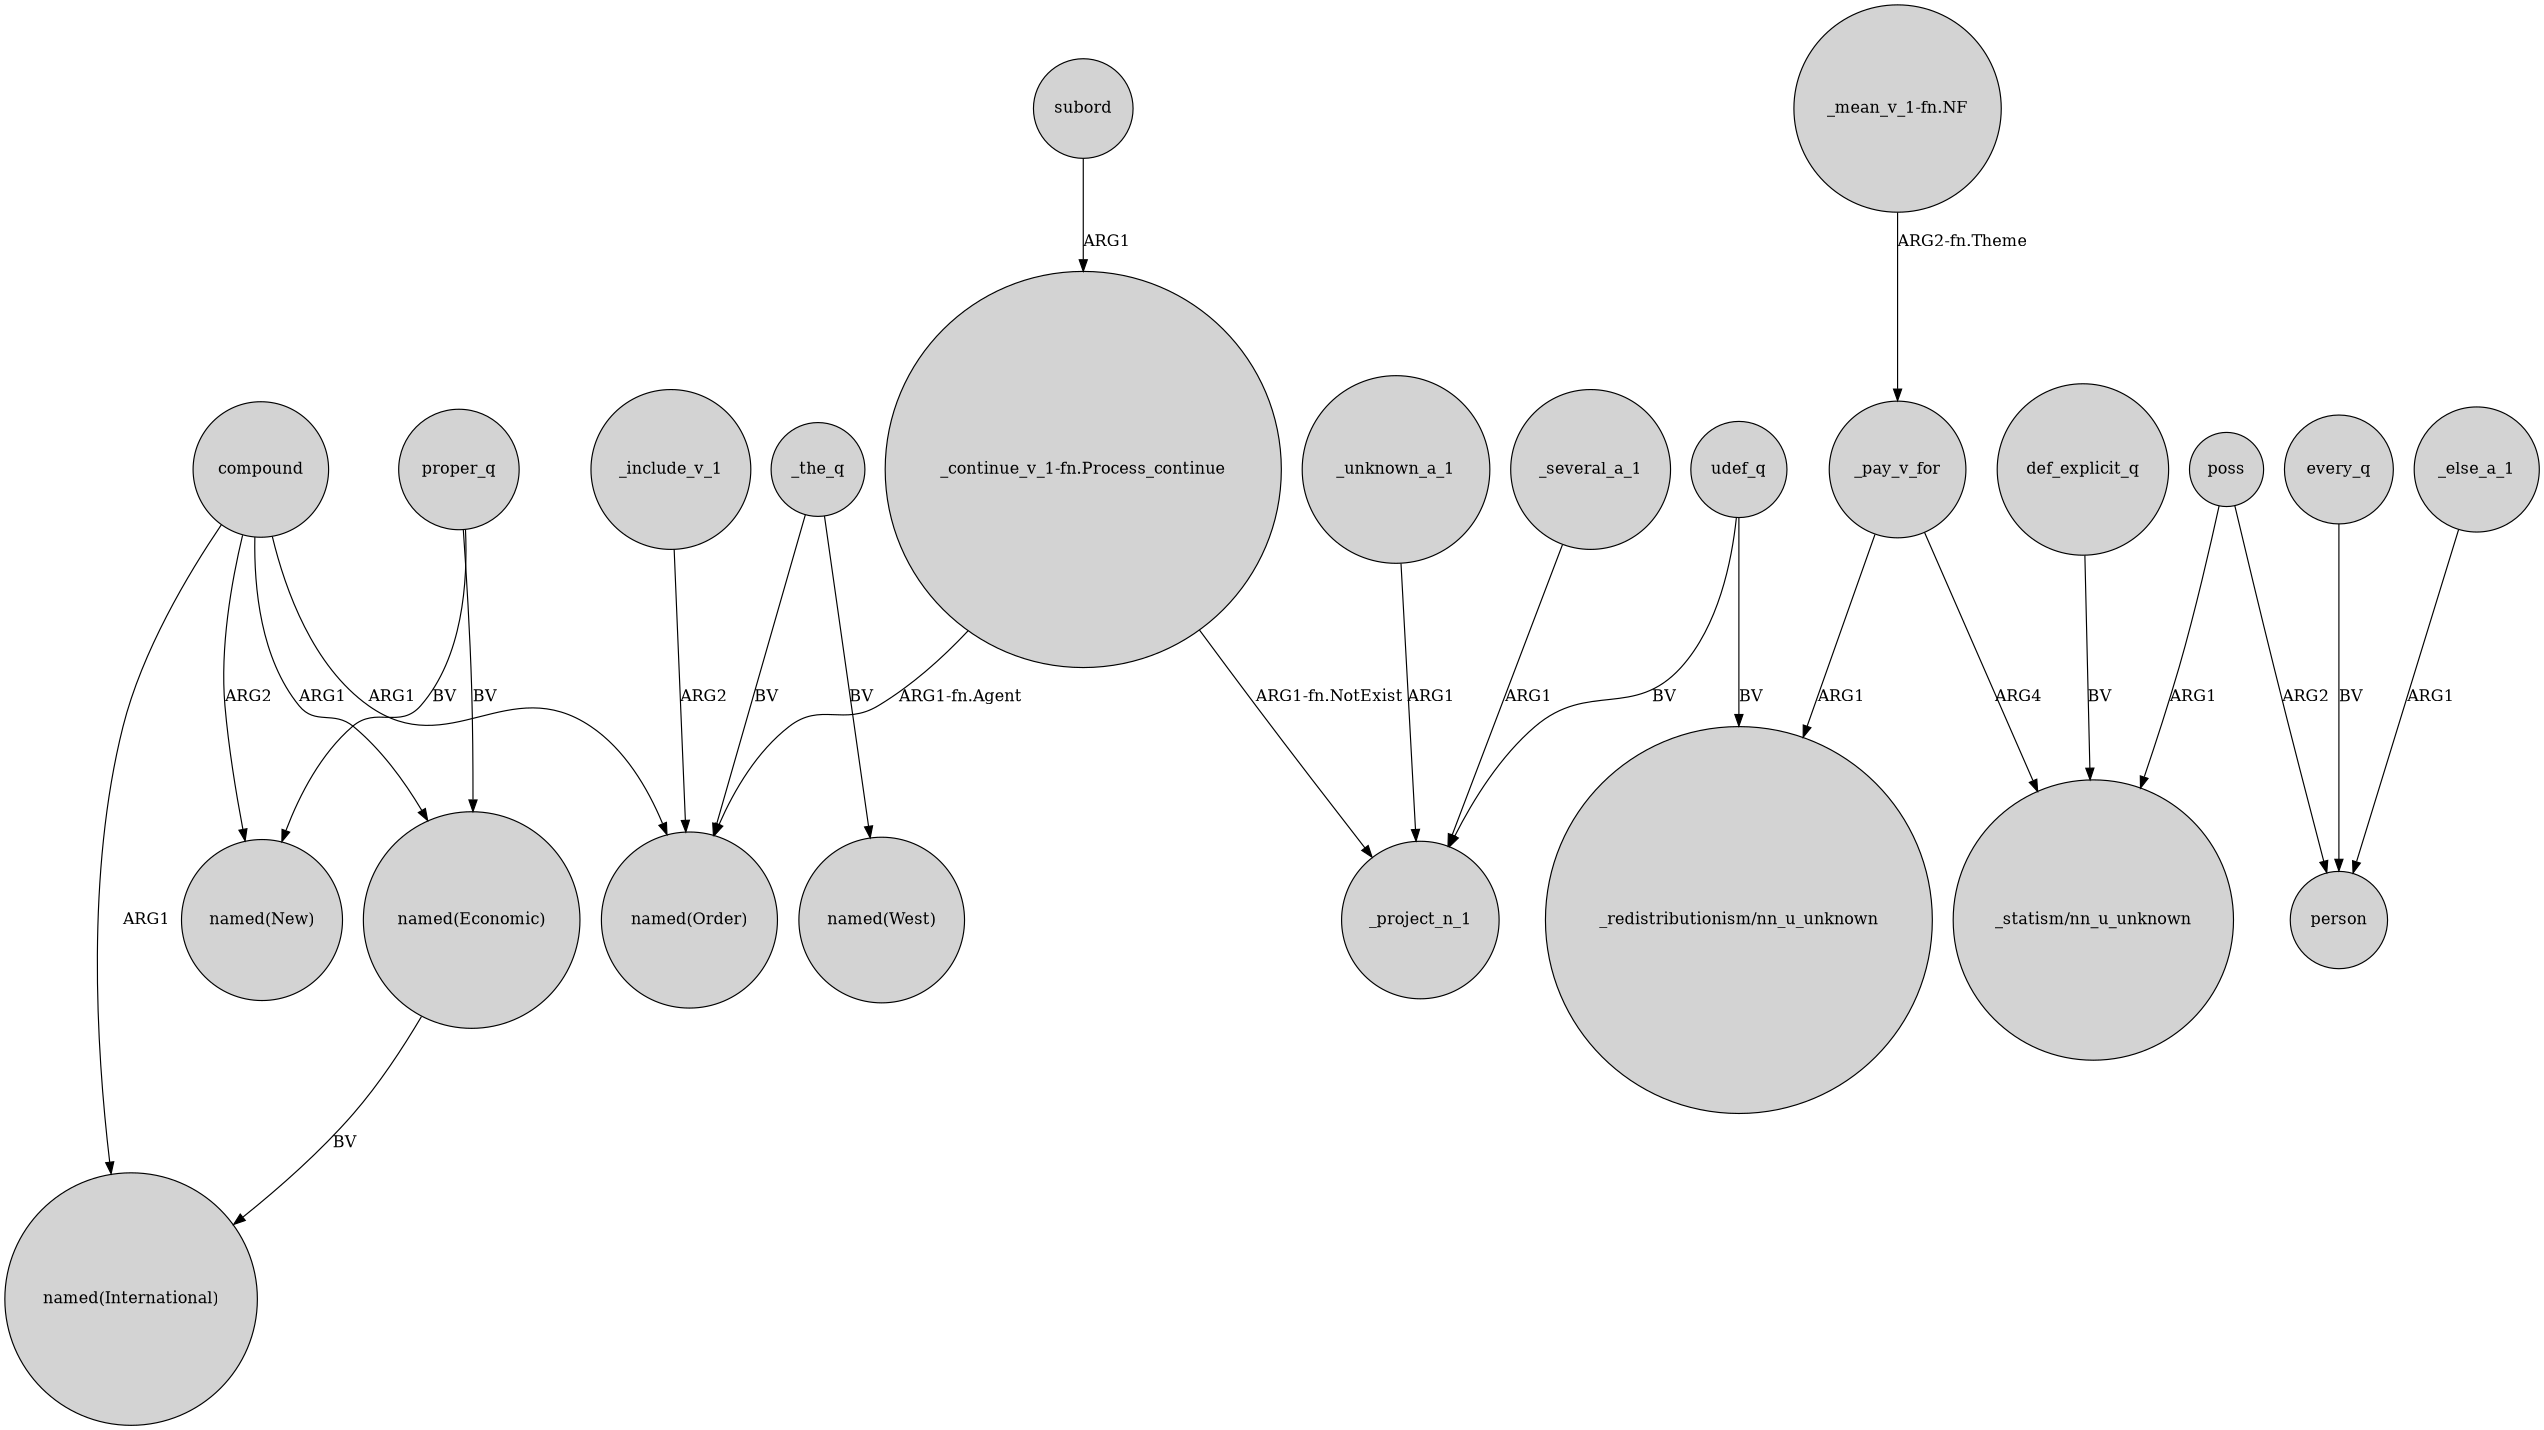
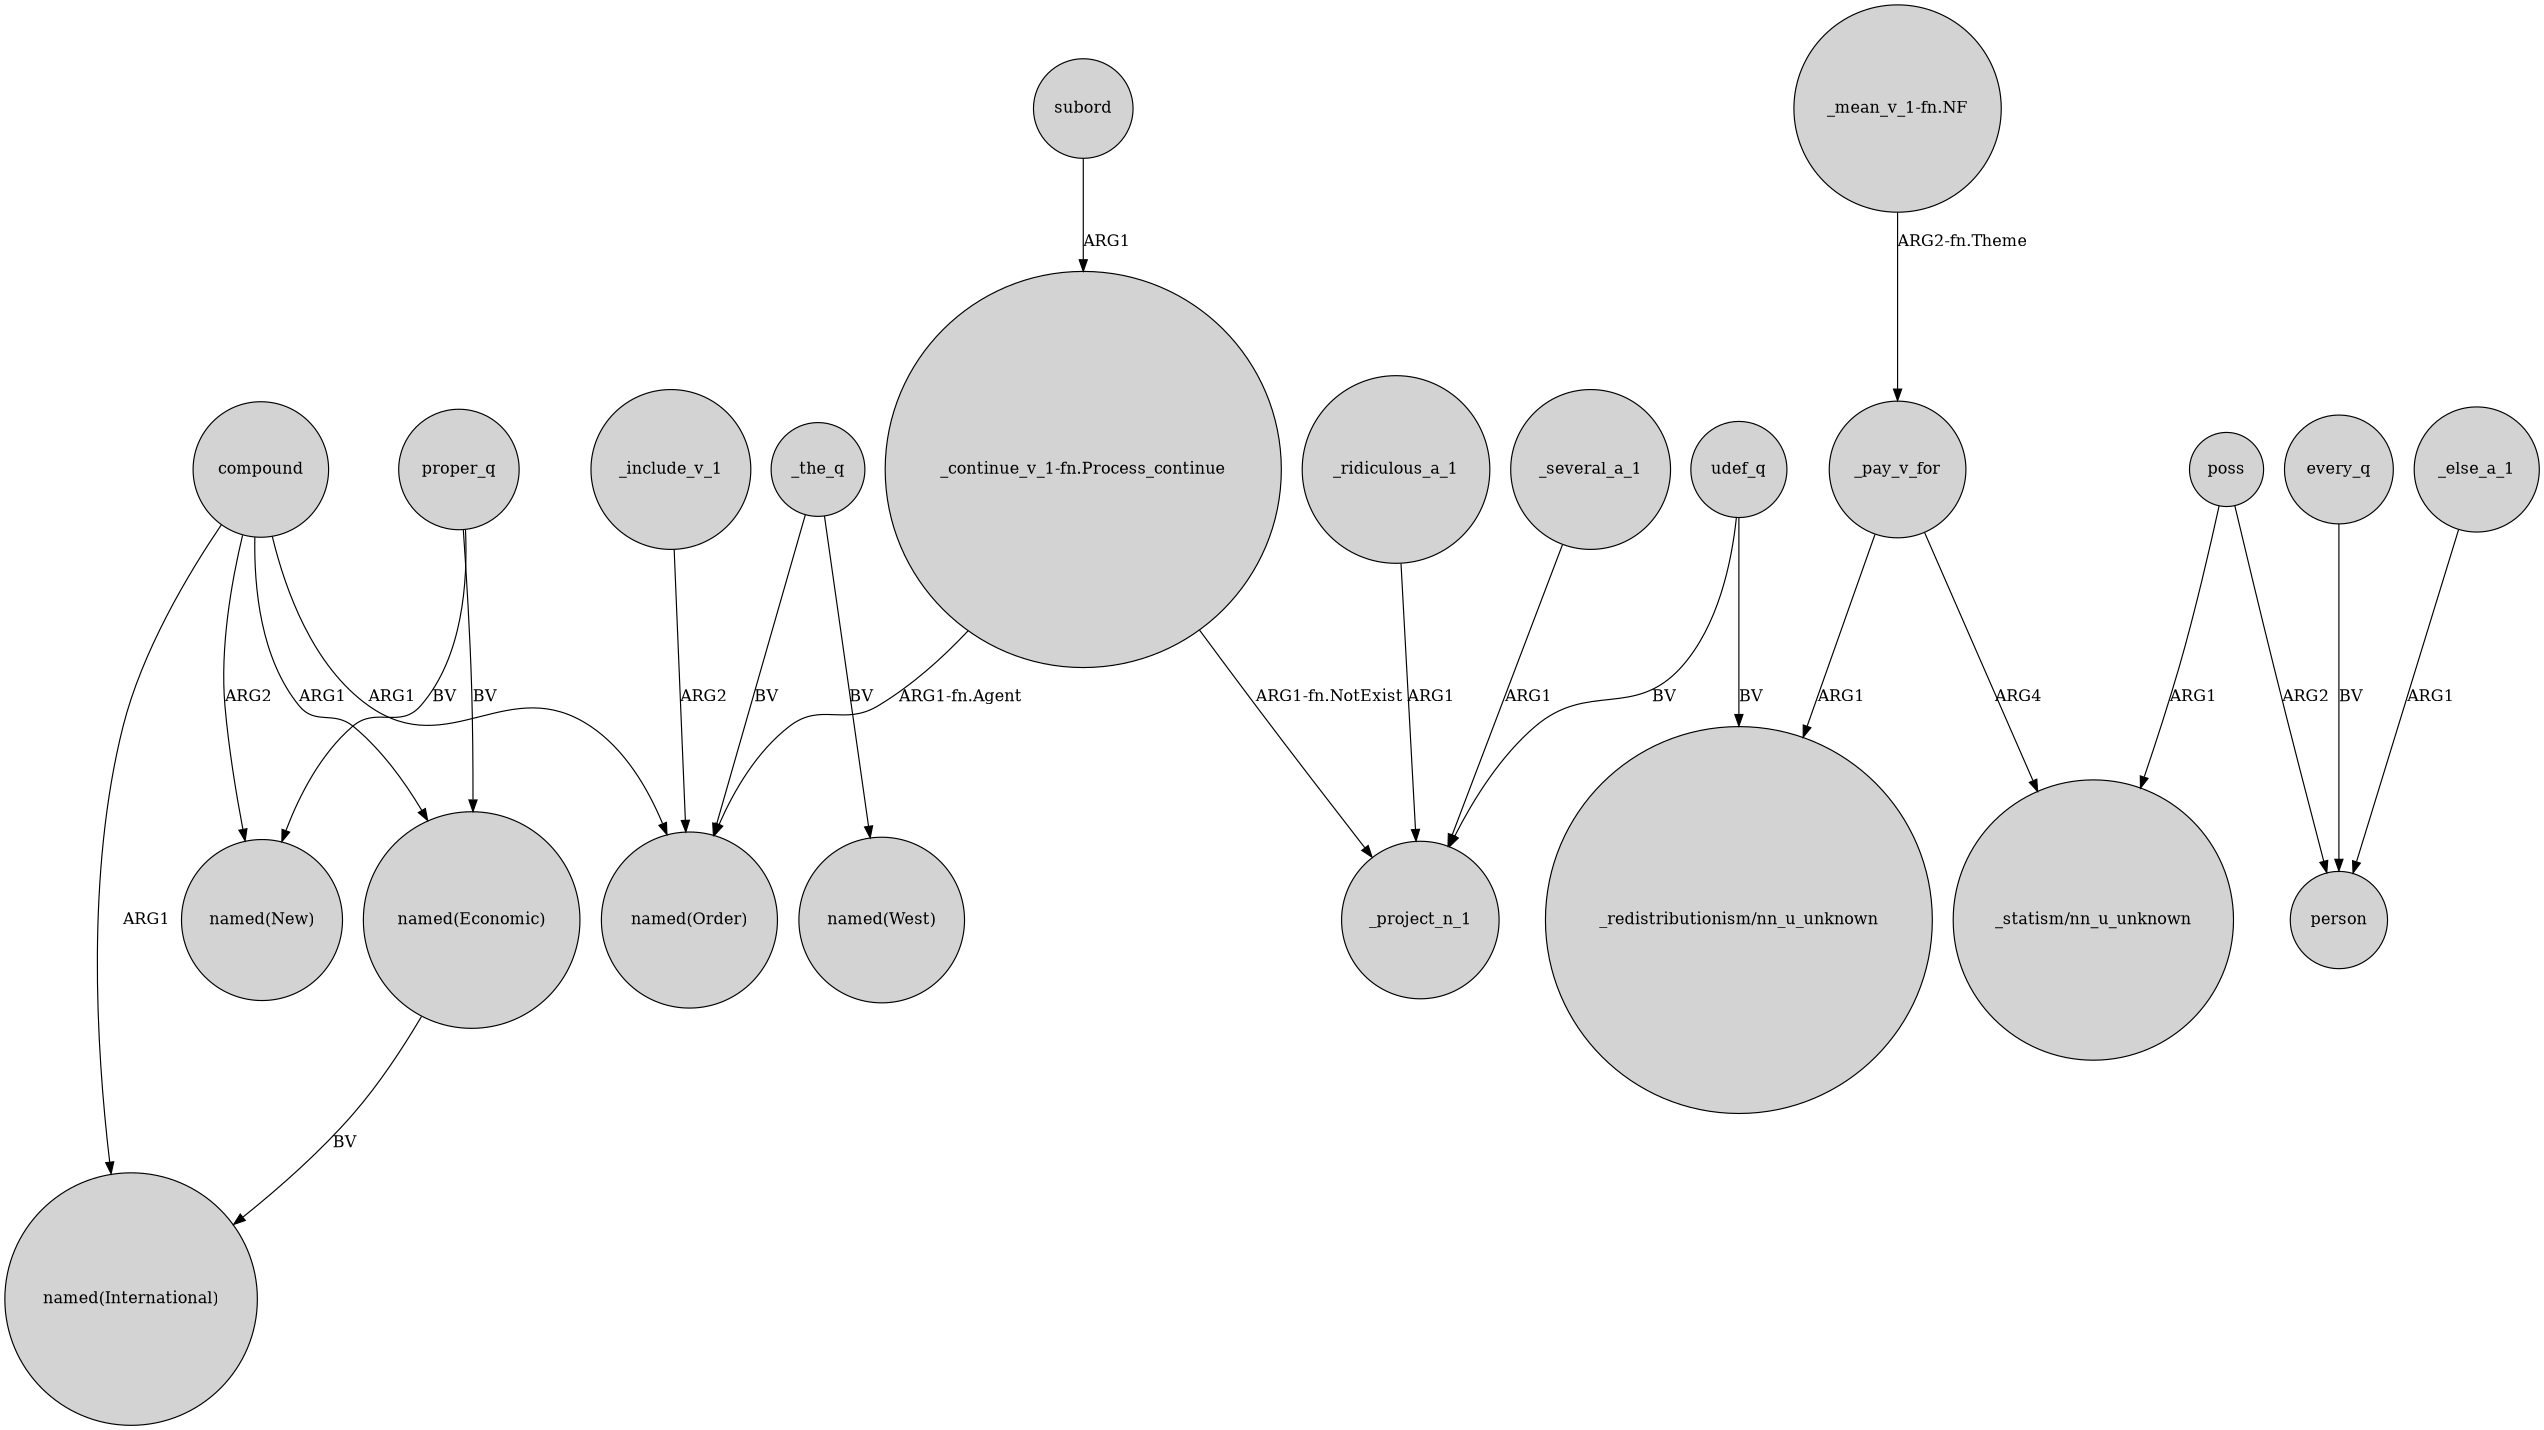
node "_unknown_a_1": label "_unknown_a_1" -> "_ridiculous_a_1"
node "def_explicit_q": removed
